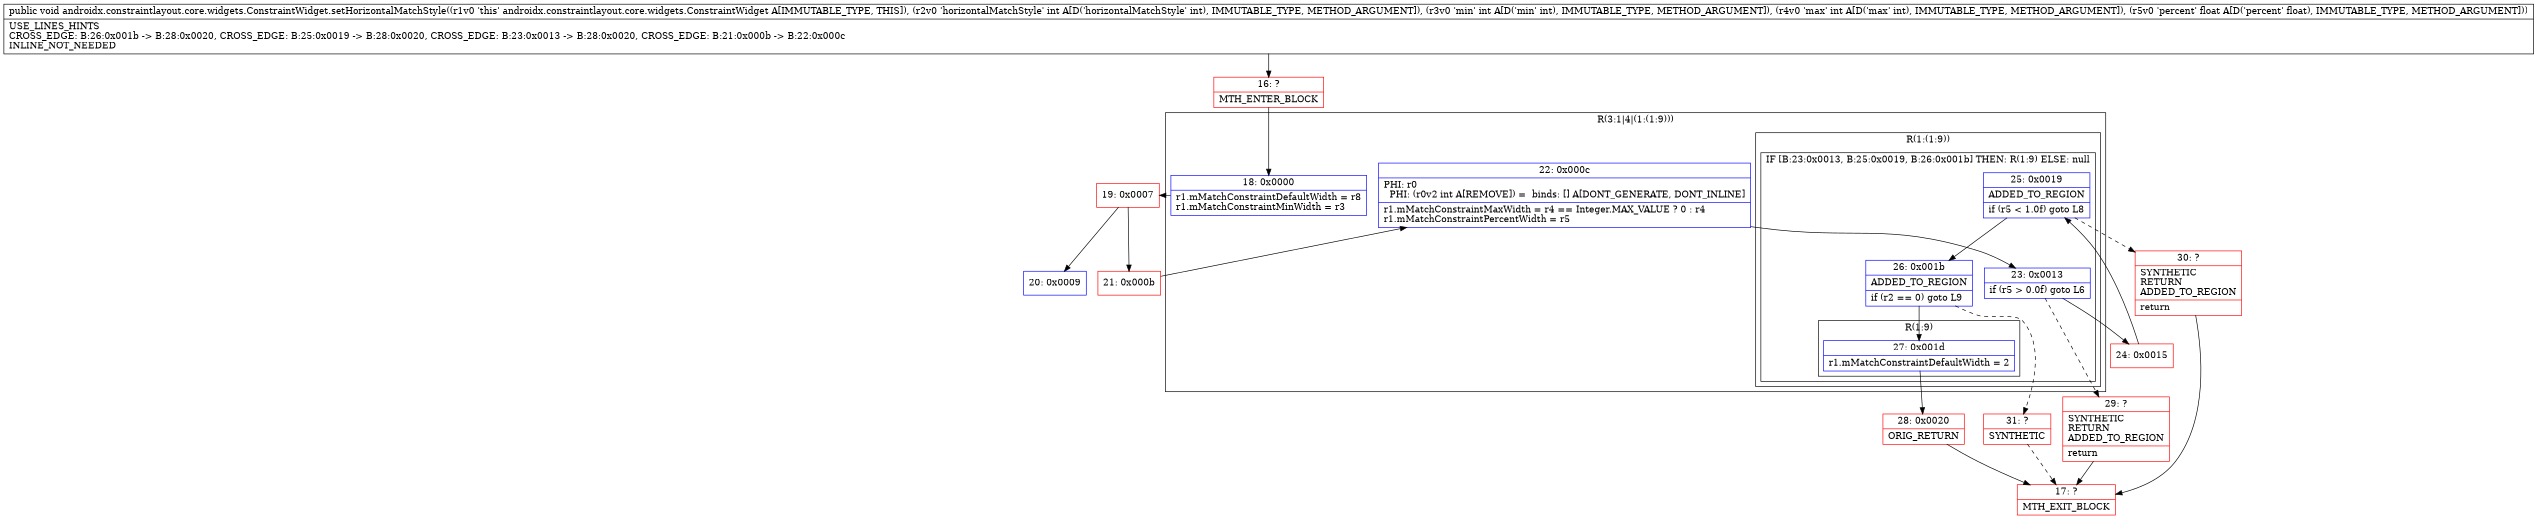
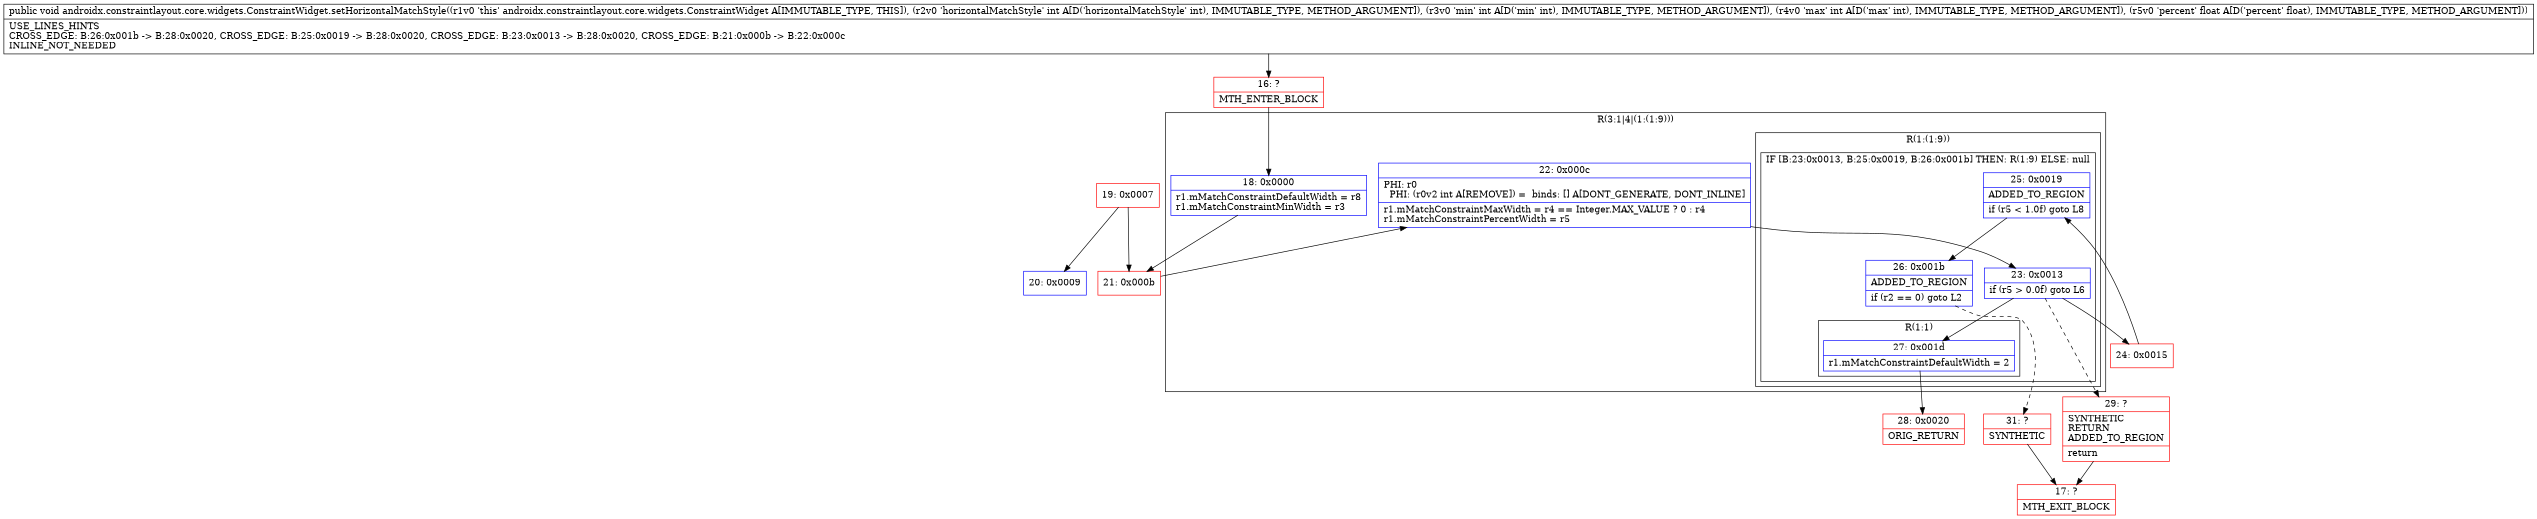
edge "18: 0x0000" -> "19: 0x0007": now "18: 0x0000" -> "21: 0x000b"
node "30: ?": removed
node "26: 0x001b": text "if (r2 == 0) goto L9" -> "if (r2 == 0) goto L2"
edge "26: 0x001b" -> "27: 0x001d": now "23: 0x0013" -> "27: 0x001d"
cluster "R(1:9)": label "R(1:9)" -> "R(1:1)"
edge "31: ?" -> "17: ?": style dashed -> solid
edge "28: 0x0020" -> "17: ?": removed
